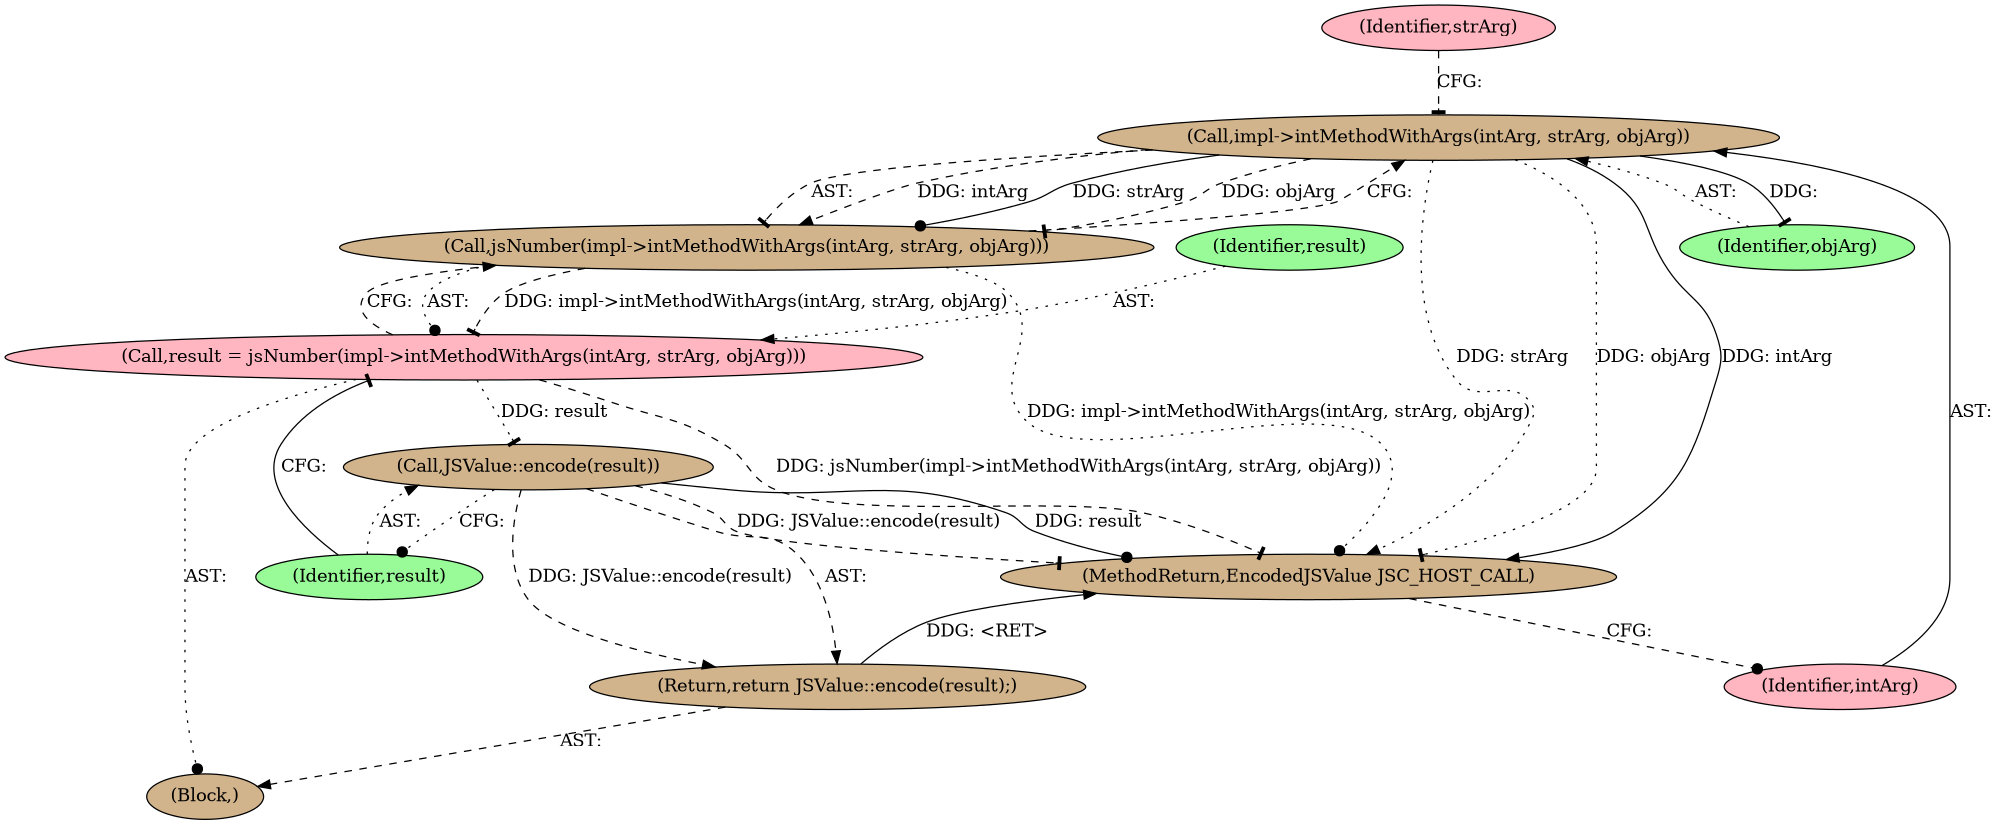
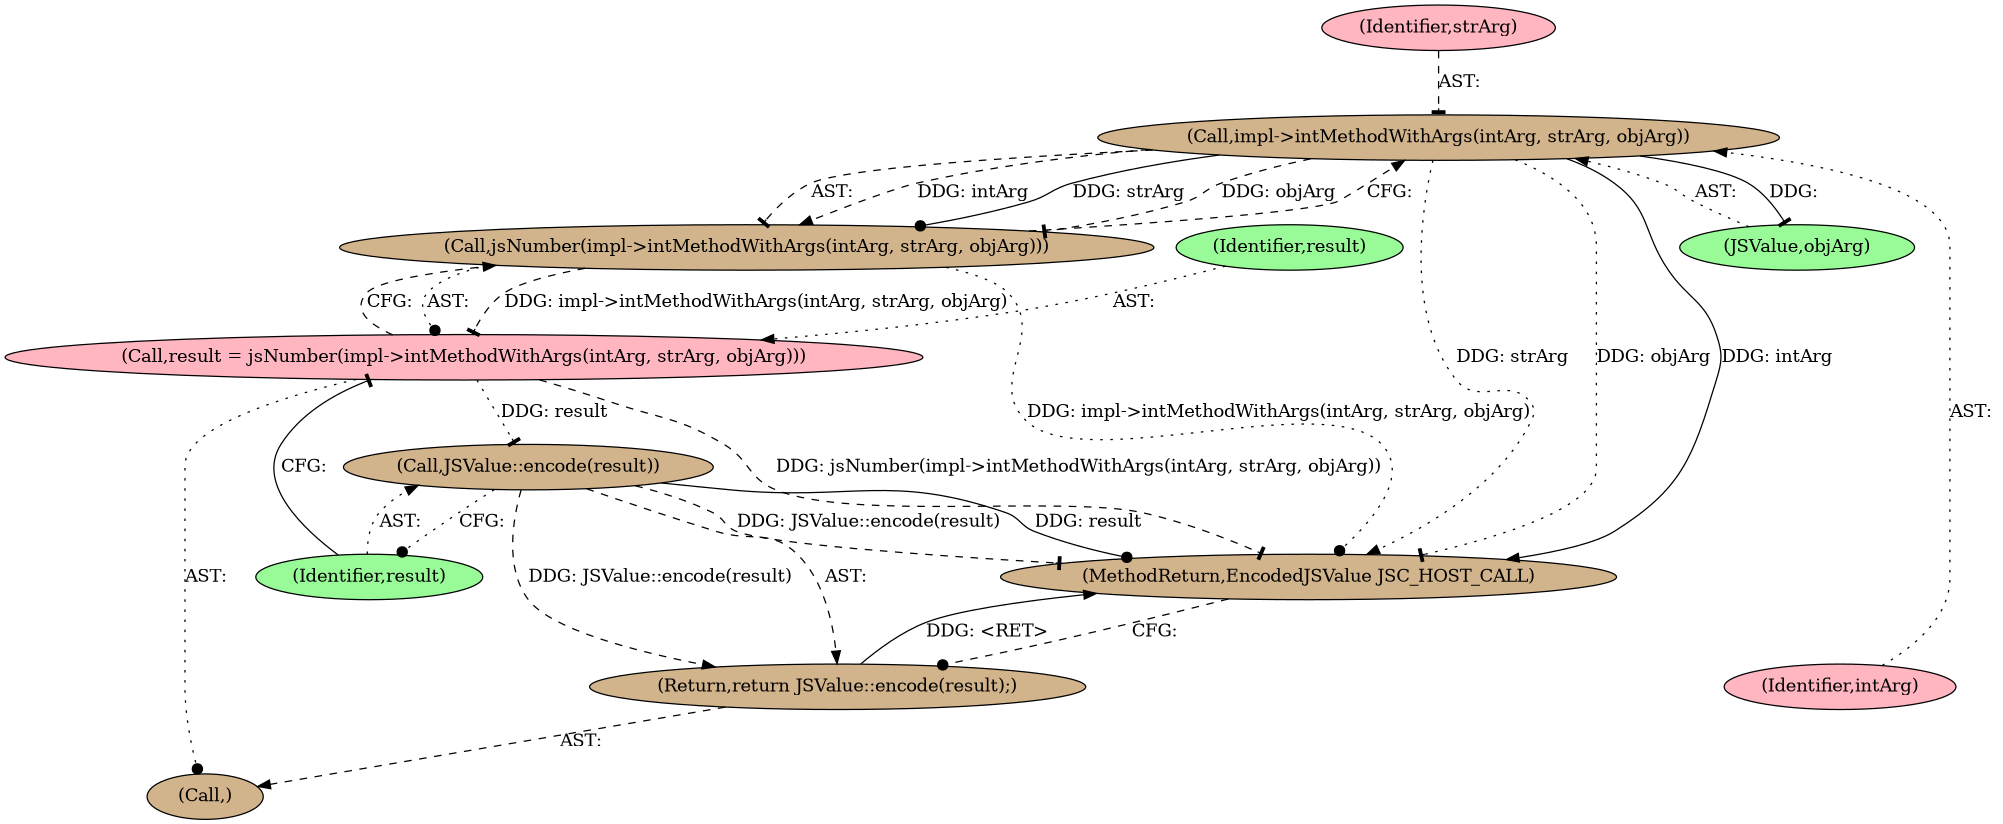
edge "(Identifier,strArg)" -> "(Call,impl->intMethodWithArgs(intArg, strArg, objArg))": label "CFG: " -> "AST: "
node "(Identifier,objArg)": label "(Identifier,objArg)" -> "(JSValue,objArg)"
edge "(Identifier,intArg)" -> "(Call,impl->intMethodWithArgs(intArg, strArg, objArg))": style solid -> dotted
edge "(MethodReturn,EncodedJSValue JSC_HOST_CALL)" -> "(Identifier,intArg)": now "(MethodReturn,EncodedJSValue JSC_HOST_CALL)" -> "(Return,return JSValue::encode(result);)"
node "(Block,)": label "(Block,)" -> "(Call,)"
